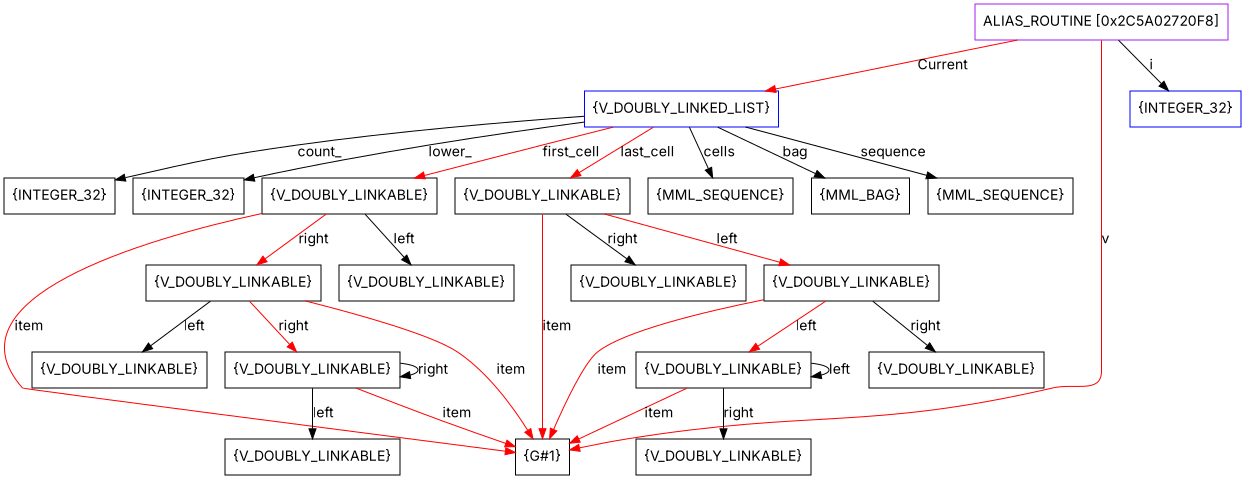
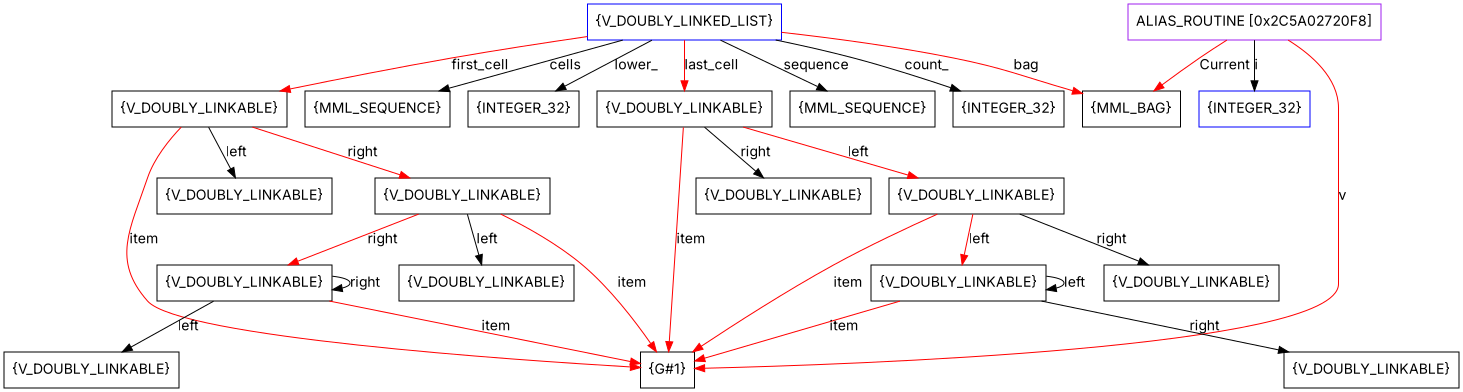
edge "ALIAS_ROUTINE [0x2C5A02720F8]" -> "{V_DOUBLY_LINKED_LIST}": now "ALIAS_ROUTINE [0x2C5A02720F8]" -> "{MML_BAG}"
edge "{V_DOUBLY_LINKED_LIST}" -> "{MML_BAG}": color black -> red
